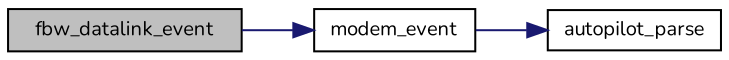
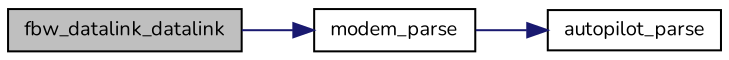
node "fbw_datalink_event": label "fbw_datalink_event" -> "fbw_datalink_datalink"
node "modem_event": label "modem_event" -> "modem_parse"
